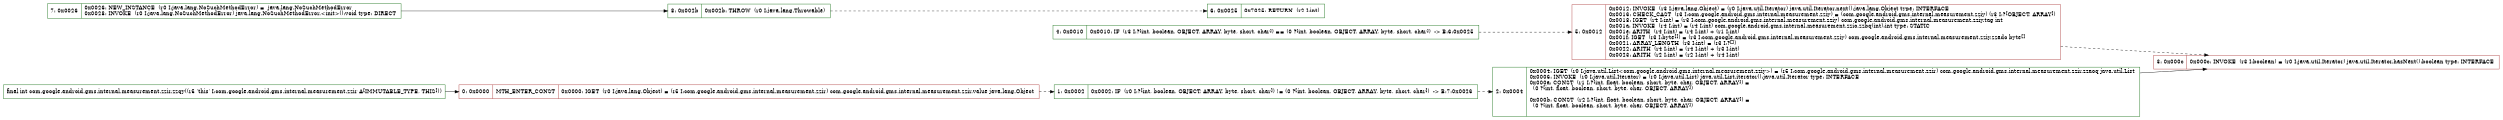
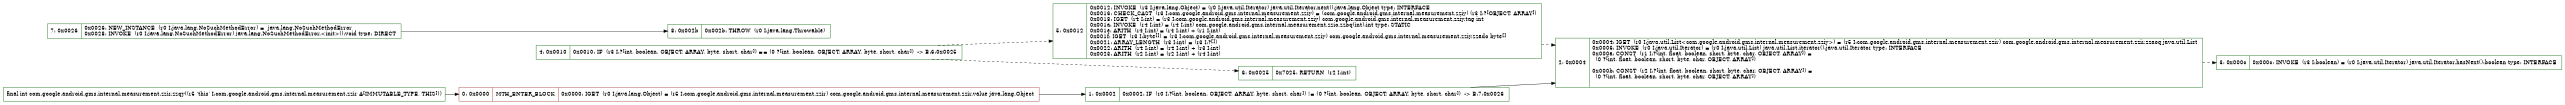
edge "8: 0x002b" -> "6: 0x0025": now "4: 0x0010" -> "6: 0x0025"
node "5: 0x0012": color brown -> darkgreen
edge "5: 0x0012" -> "3: 0x000c": now "5: 0x0012" -> "2: 0x0004"
node "3: 0x000c": color brown -> darkgreen
edge "2: 0x0004" -> "3: 0x000c": style solid -> dashed
node "0: 0x0000": text "MTH_ENTER_CONST" -> "MTH_ENTER_BLOCK"
edge "0: 0x0000" -> "1: 0x0002": style dashed -> solid
edge "1: 0x0002" -> "2: 0x0004": style dashed -> solid
